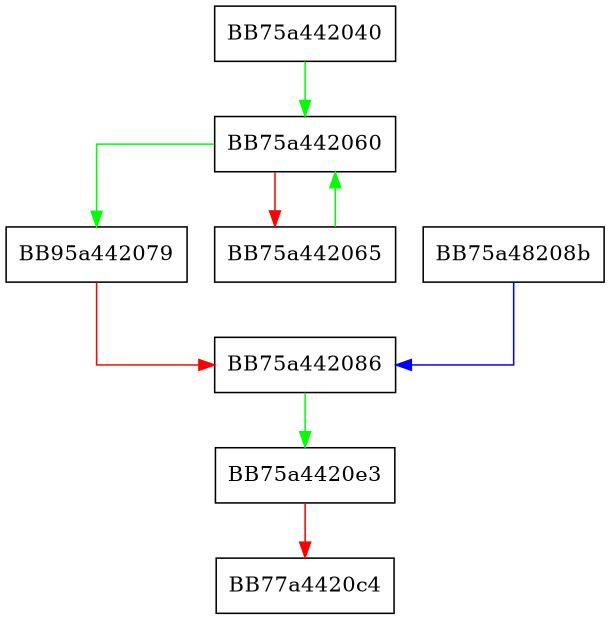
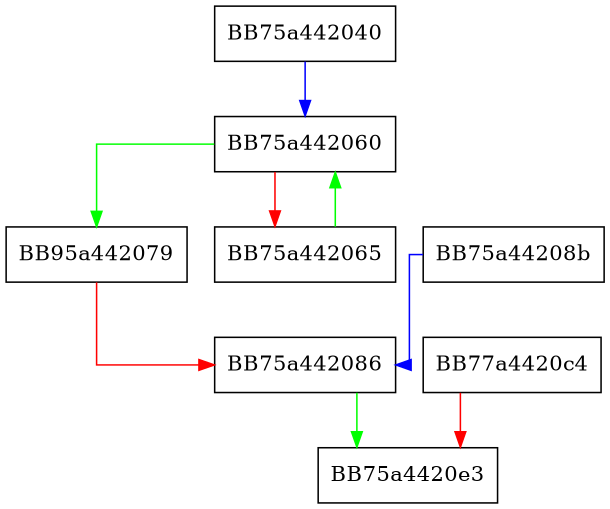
edge "BB75a442040" -> "BB75a442060": color green -> blue
node "BB75a48208b": label "BB75a48208b" -> "BB75a44208b"
edge "BB75a4420e3" -> "BB77a4420c4": reversed
